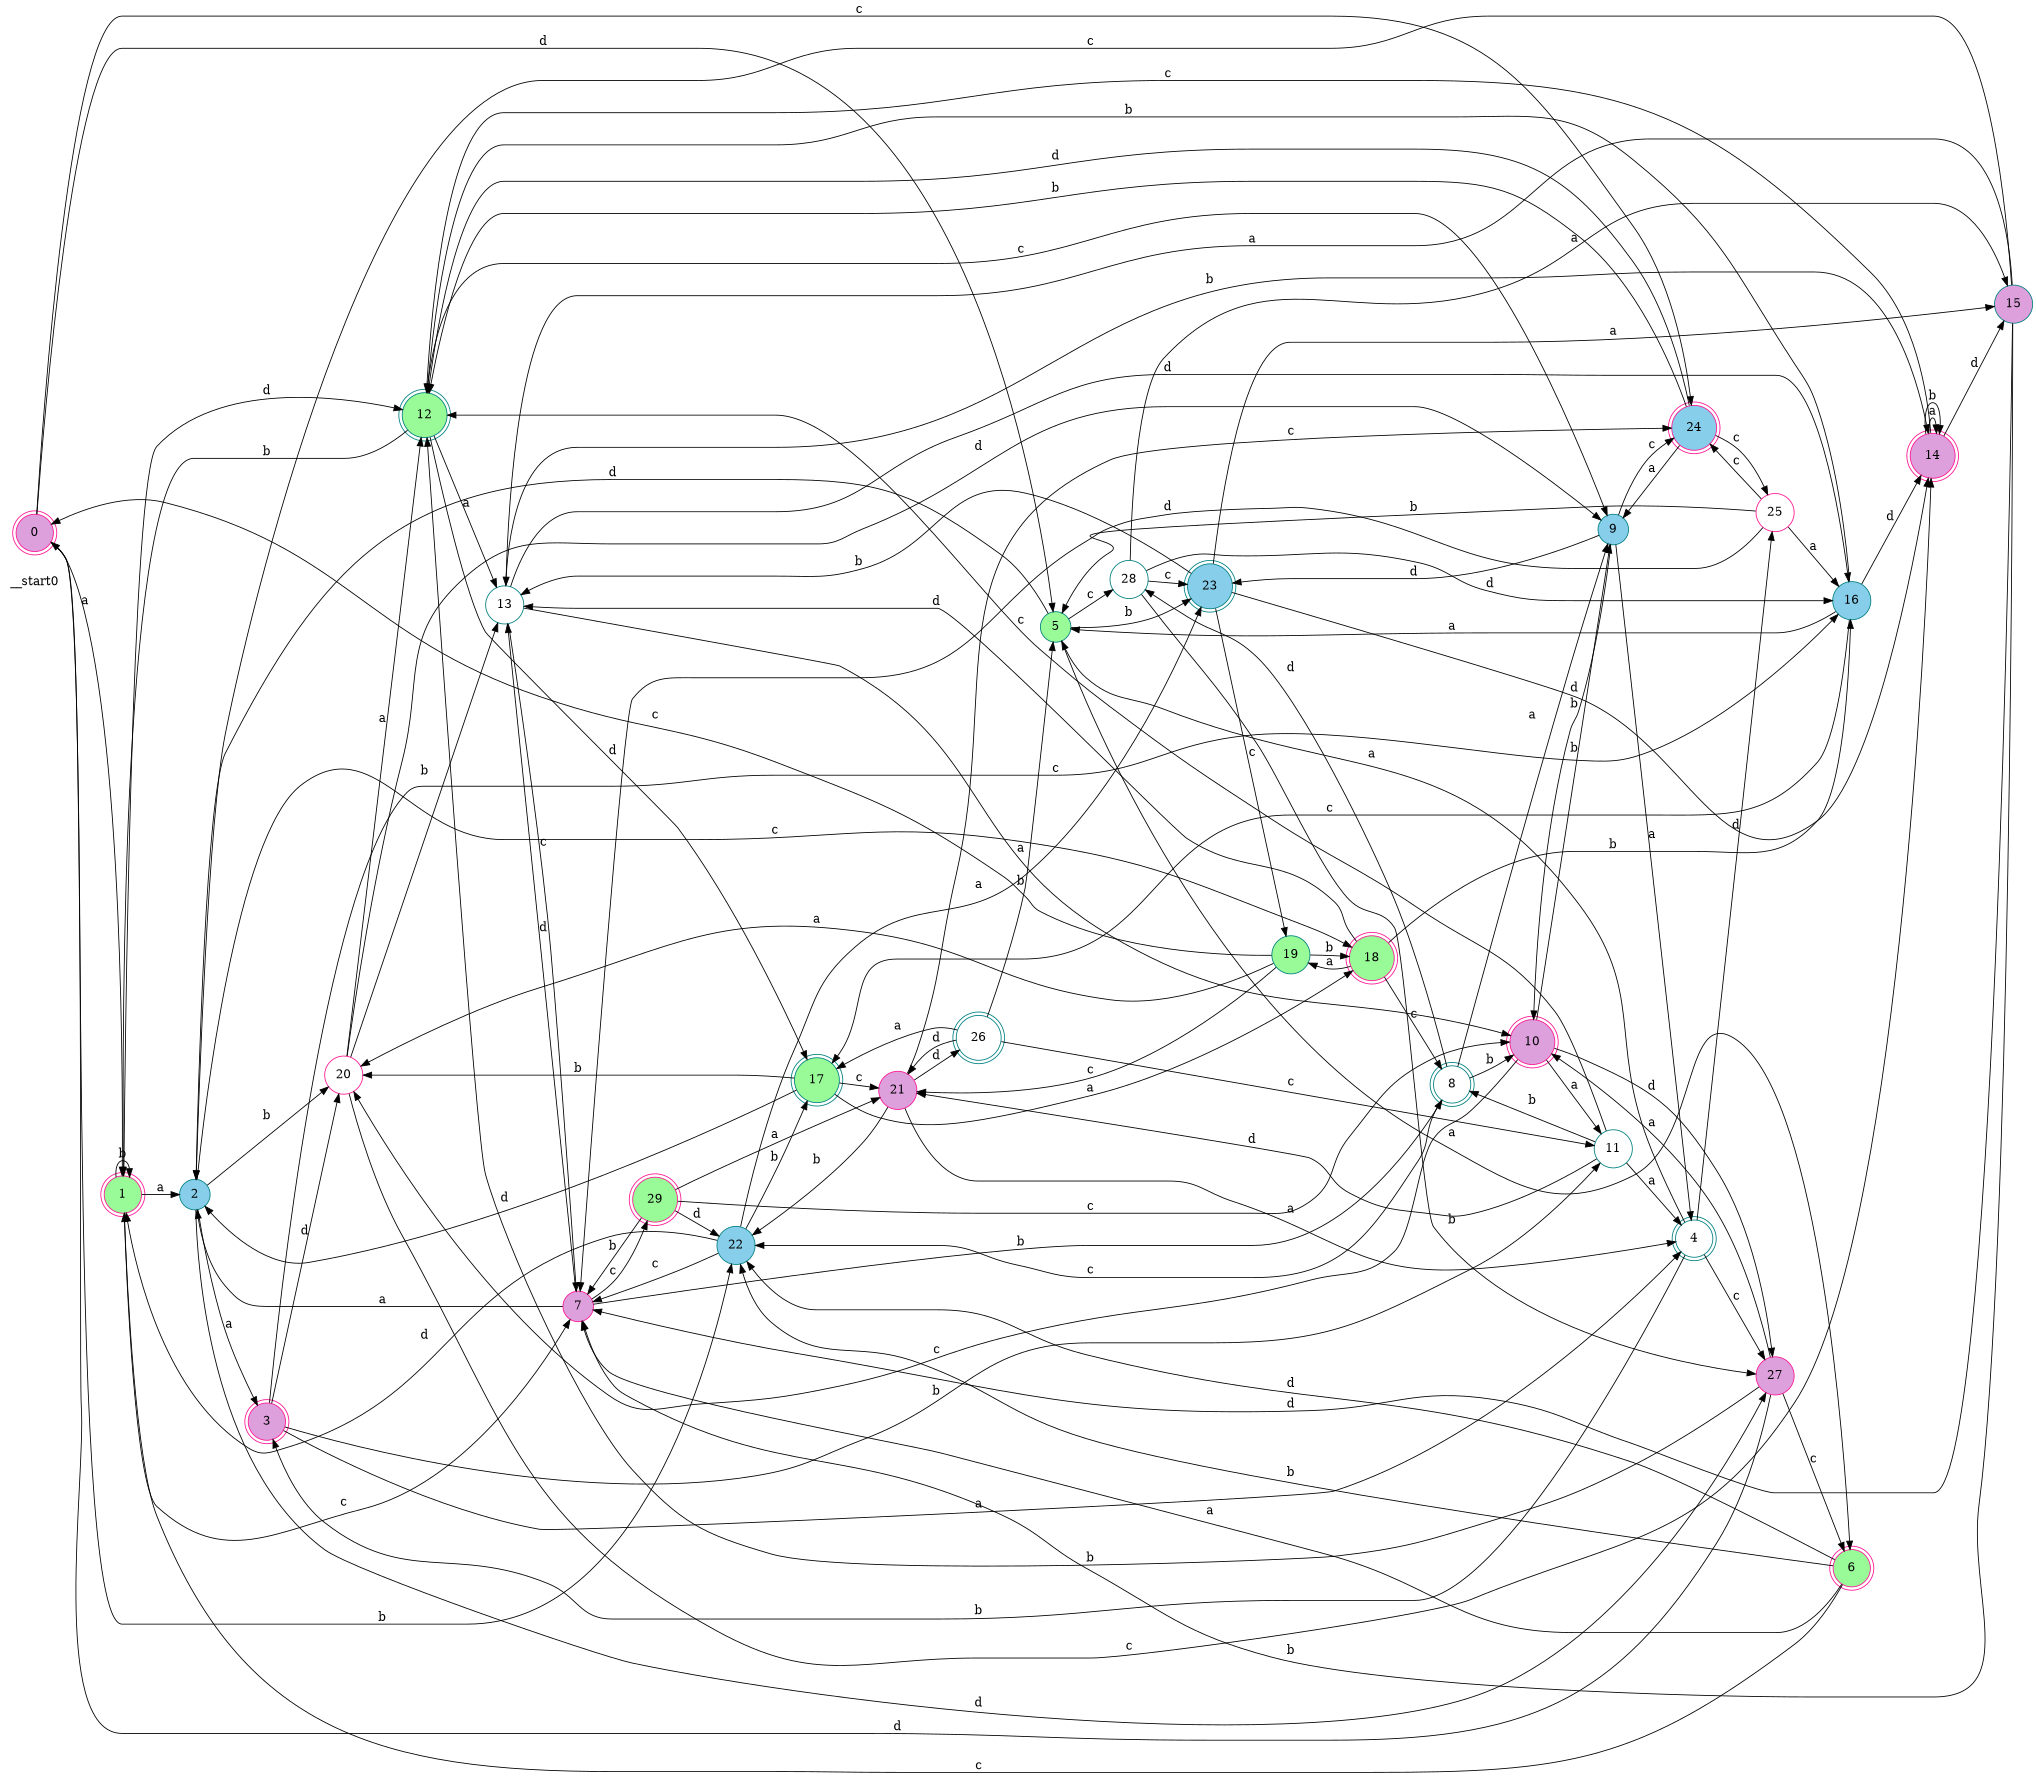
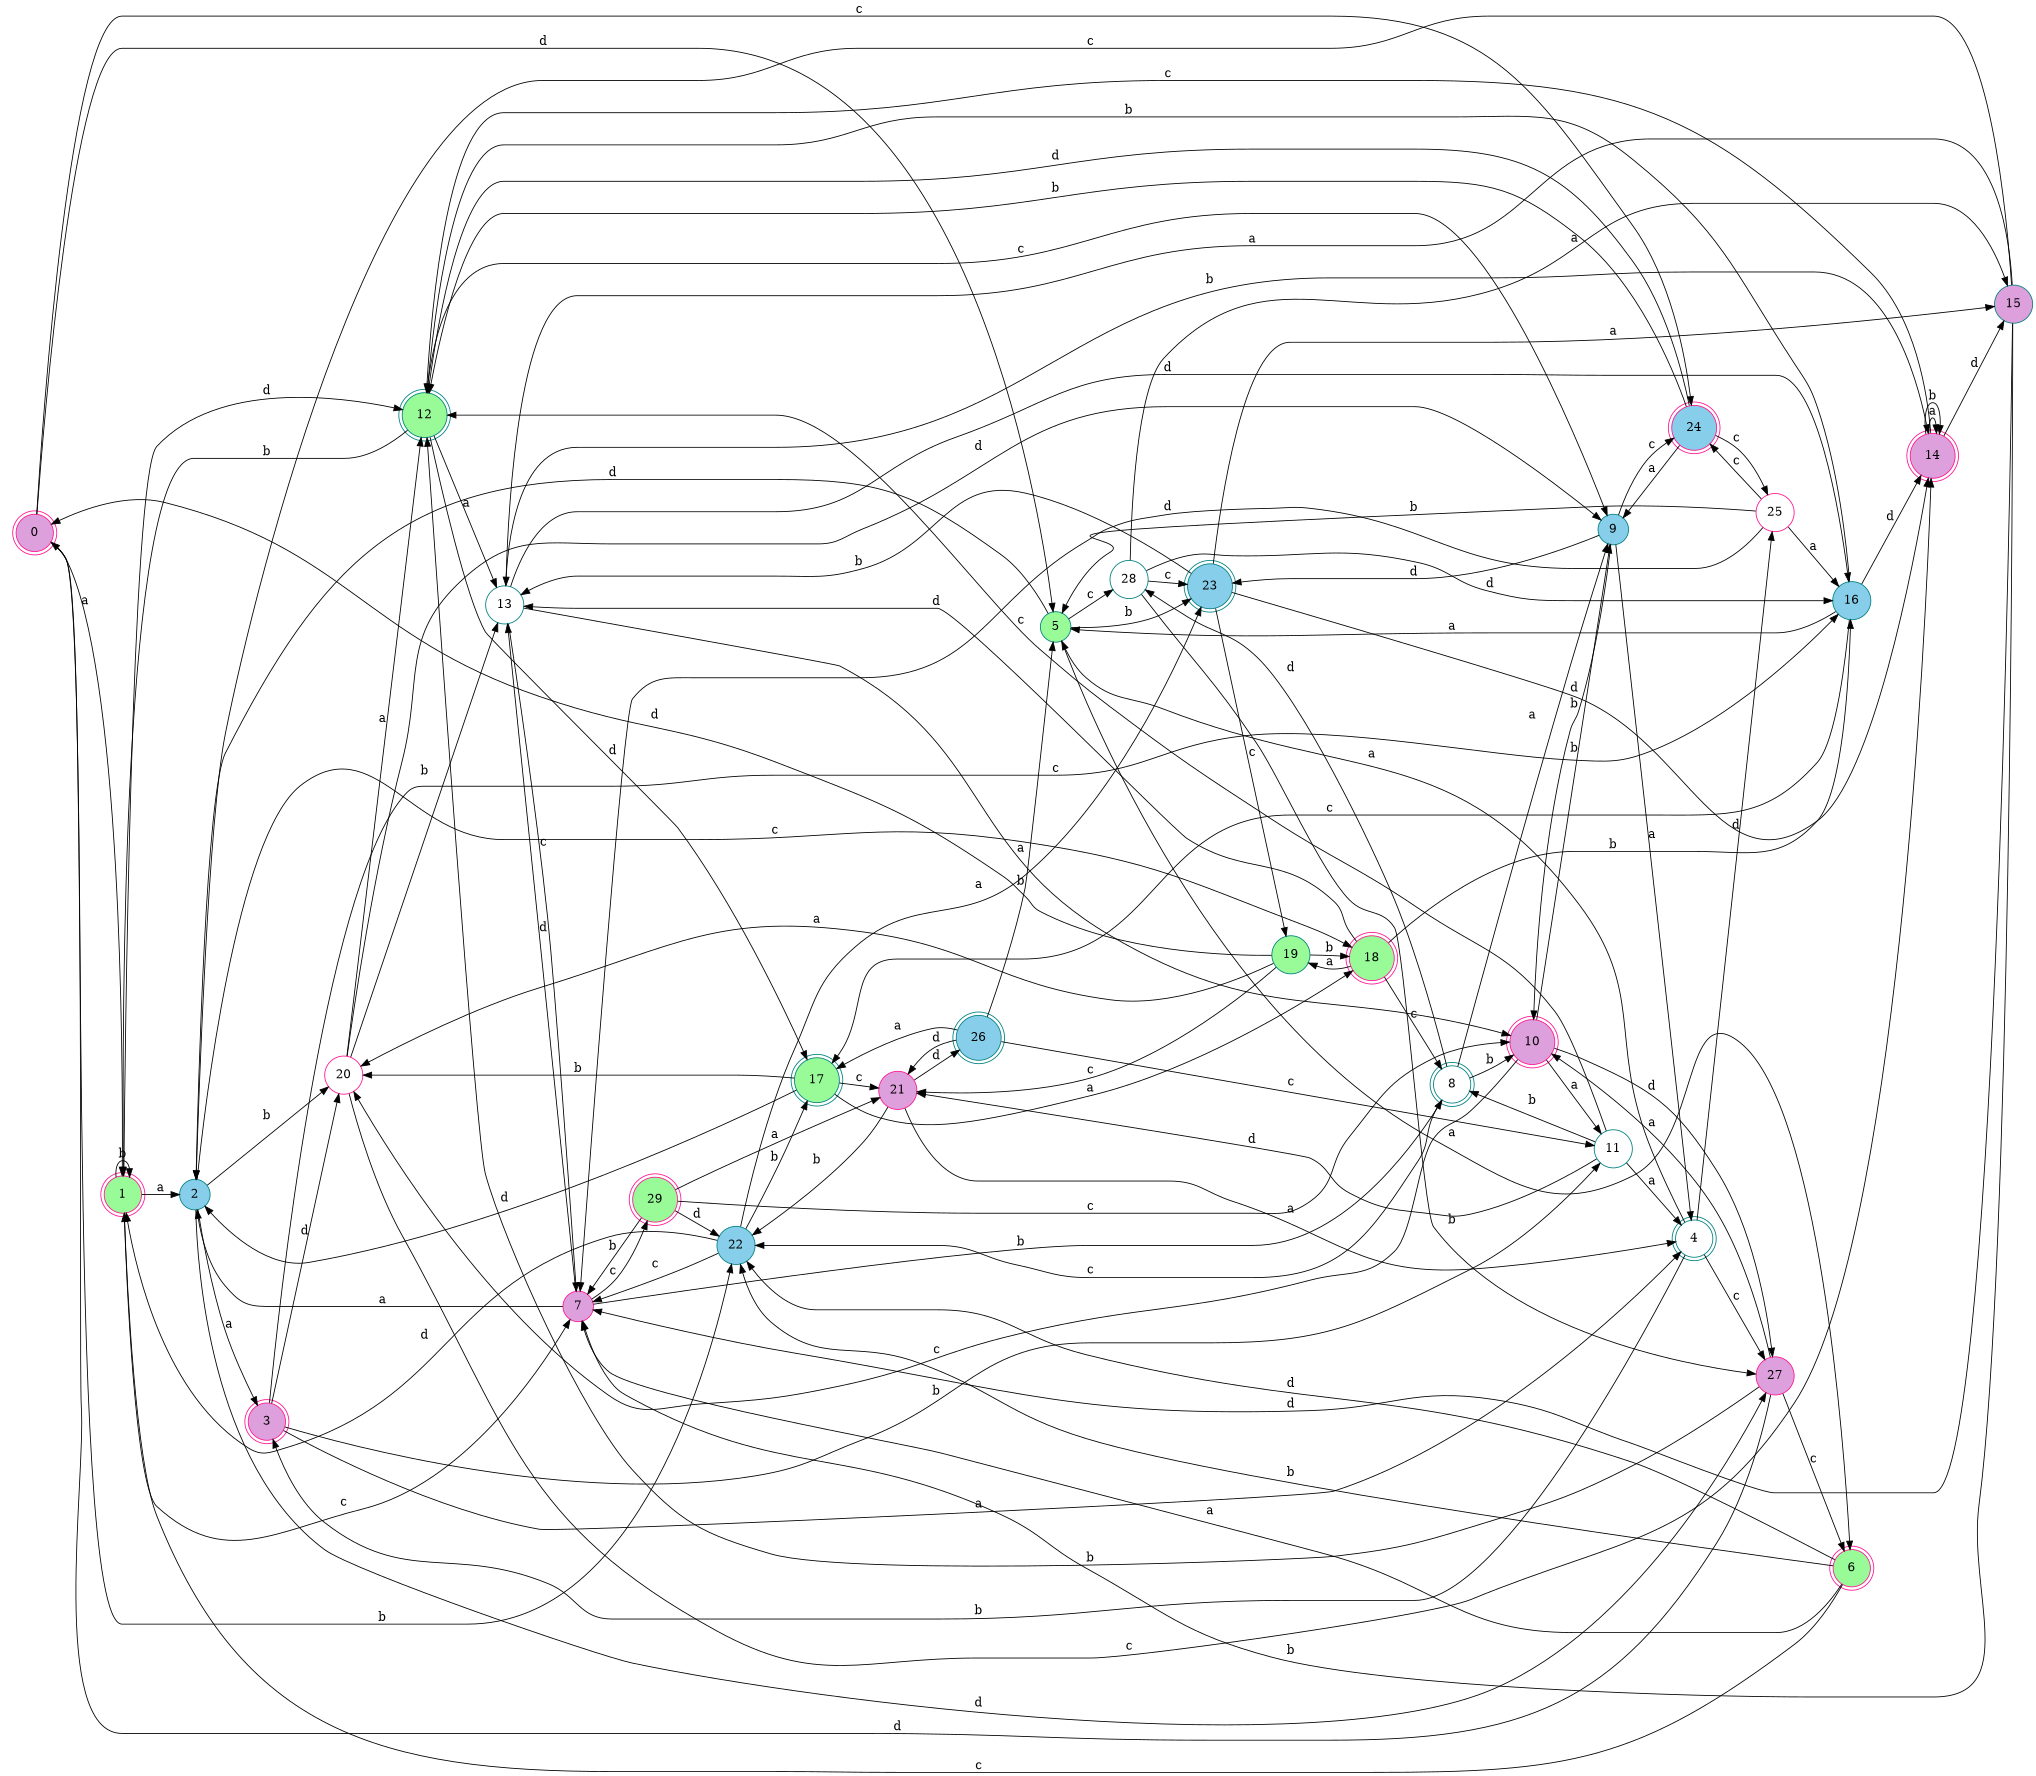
edge "21" -> "24": removed, label "c"
node "__start0": removed
edge "19" -> "0": label "c" -> "d"
node "26": fillcolor white -> skyblue
